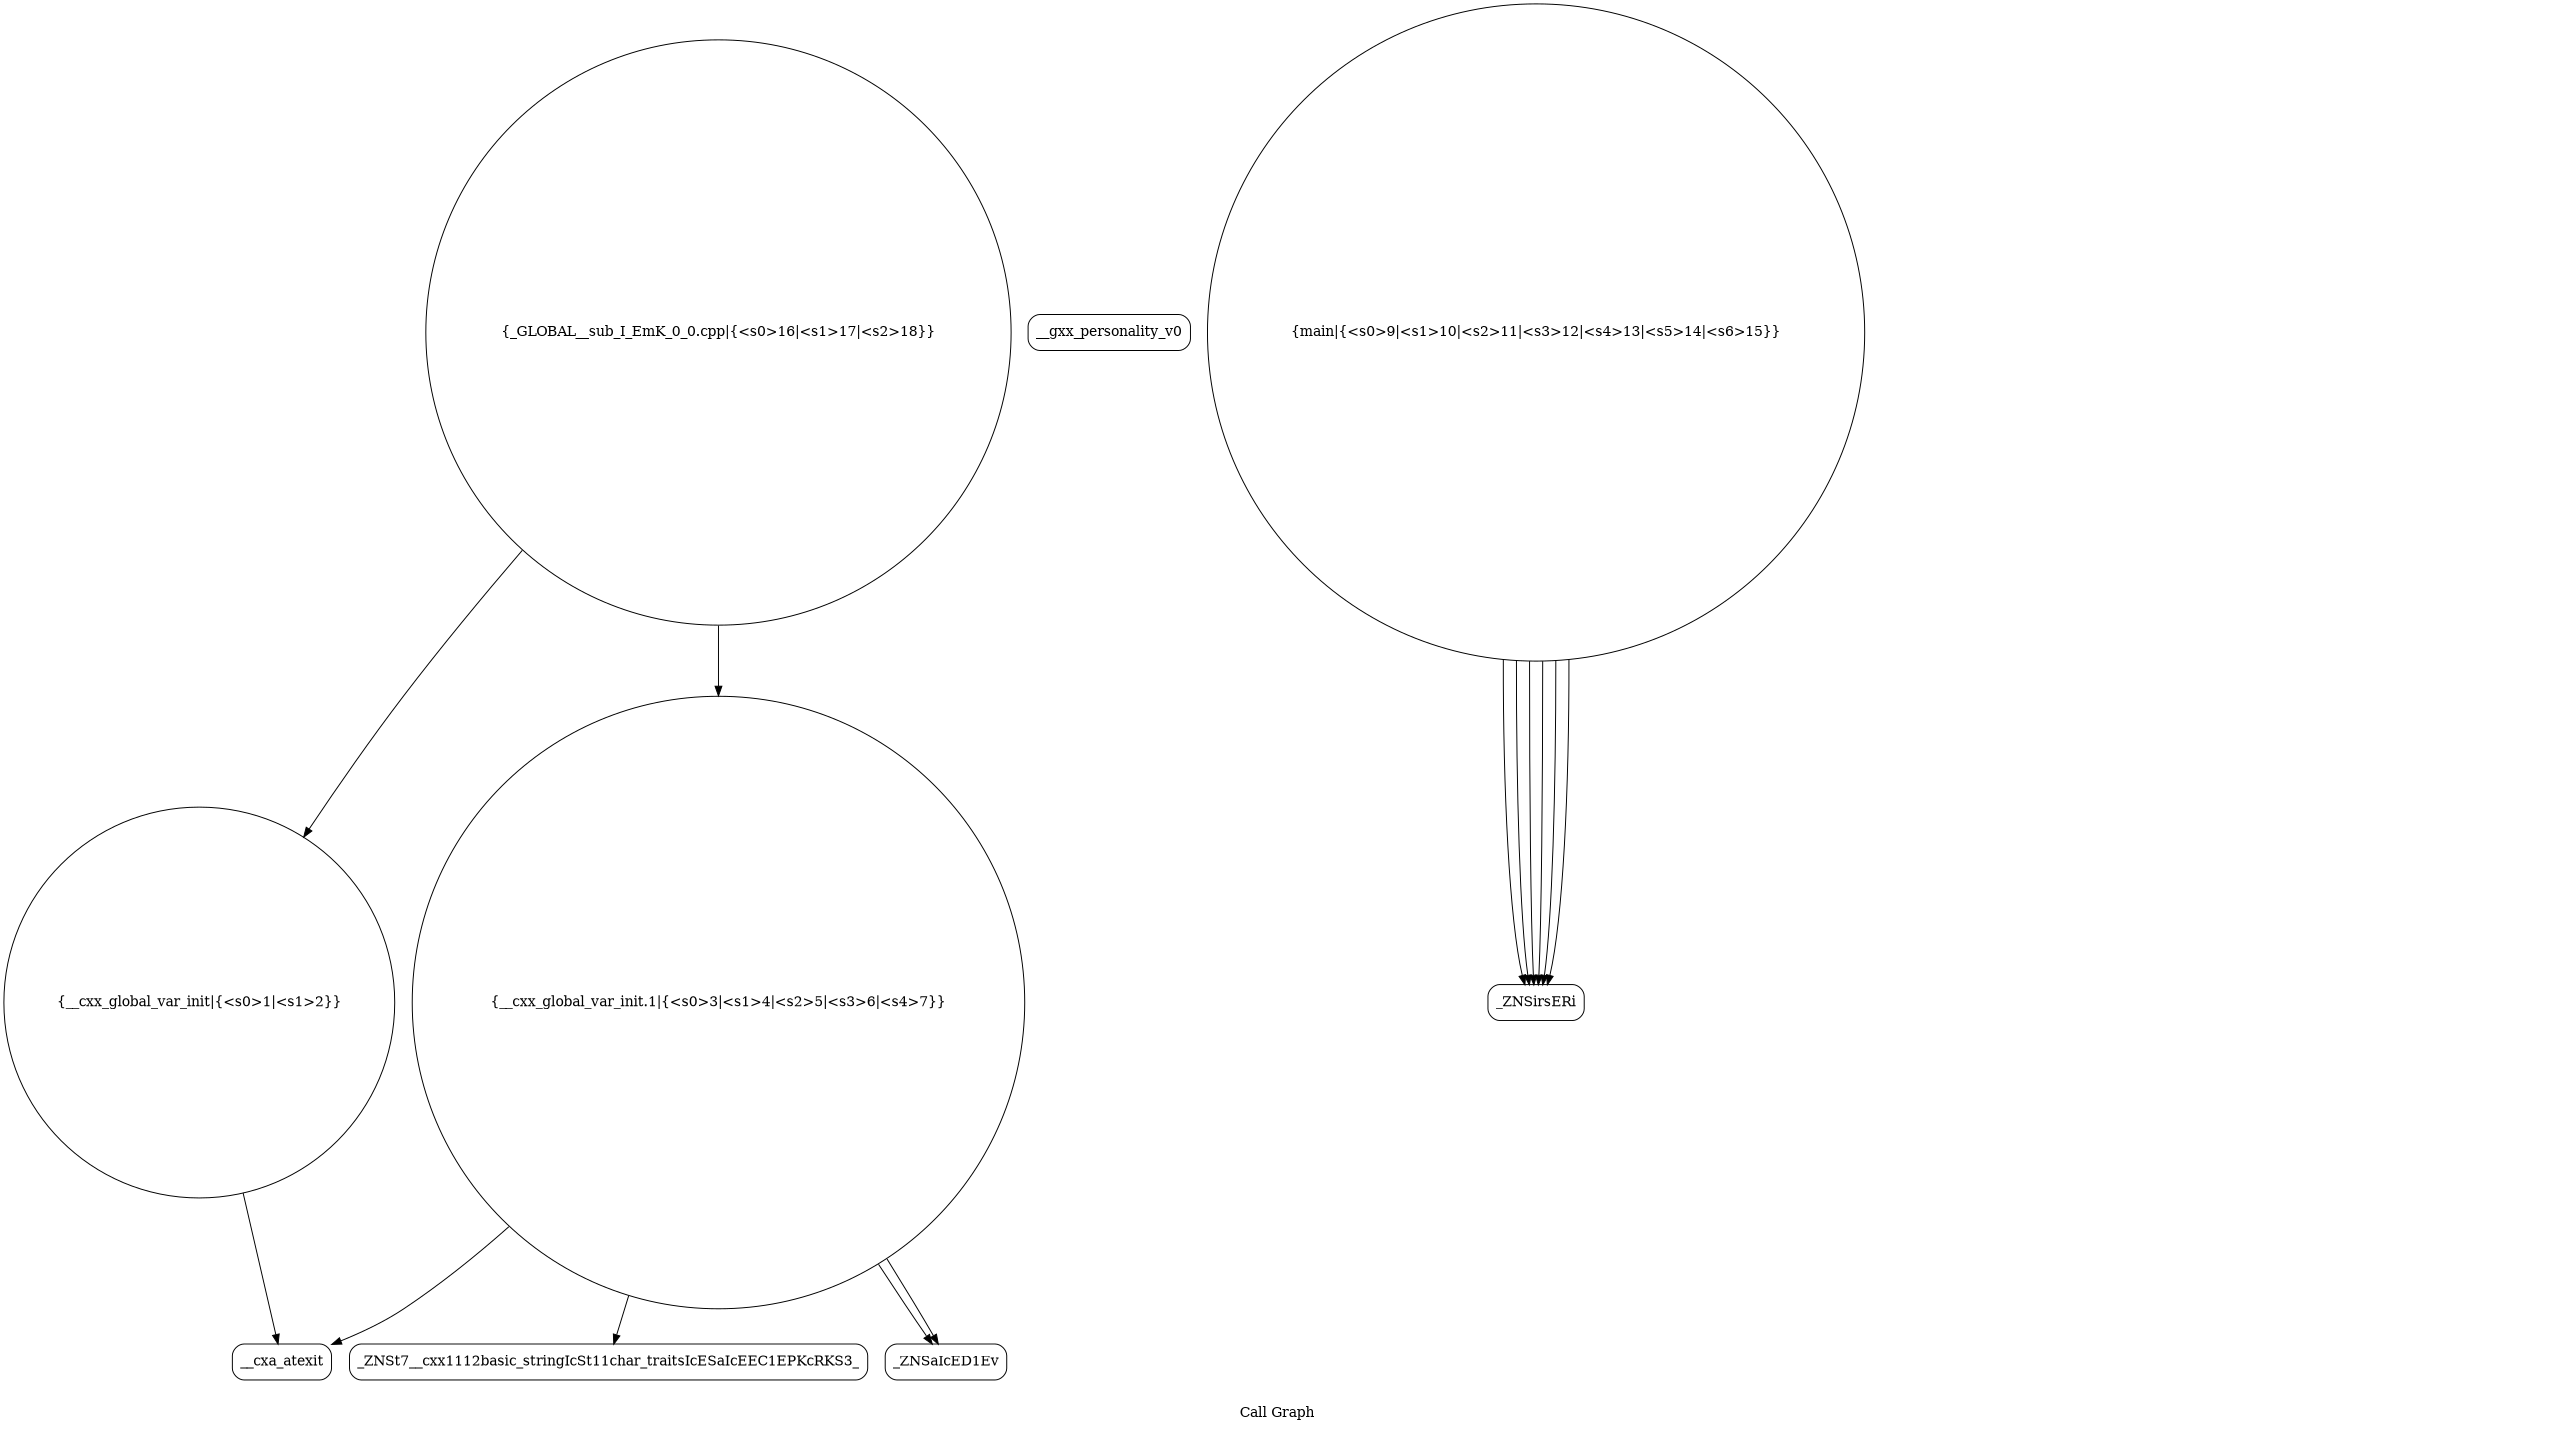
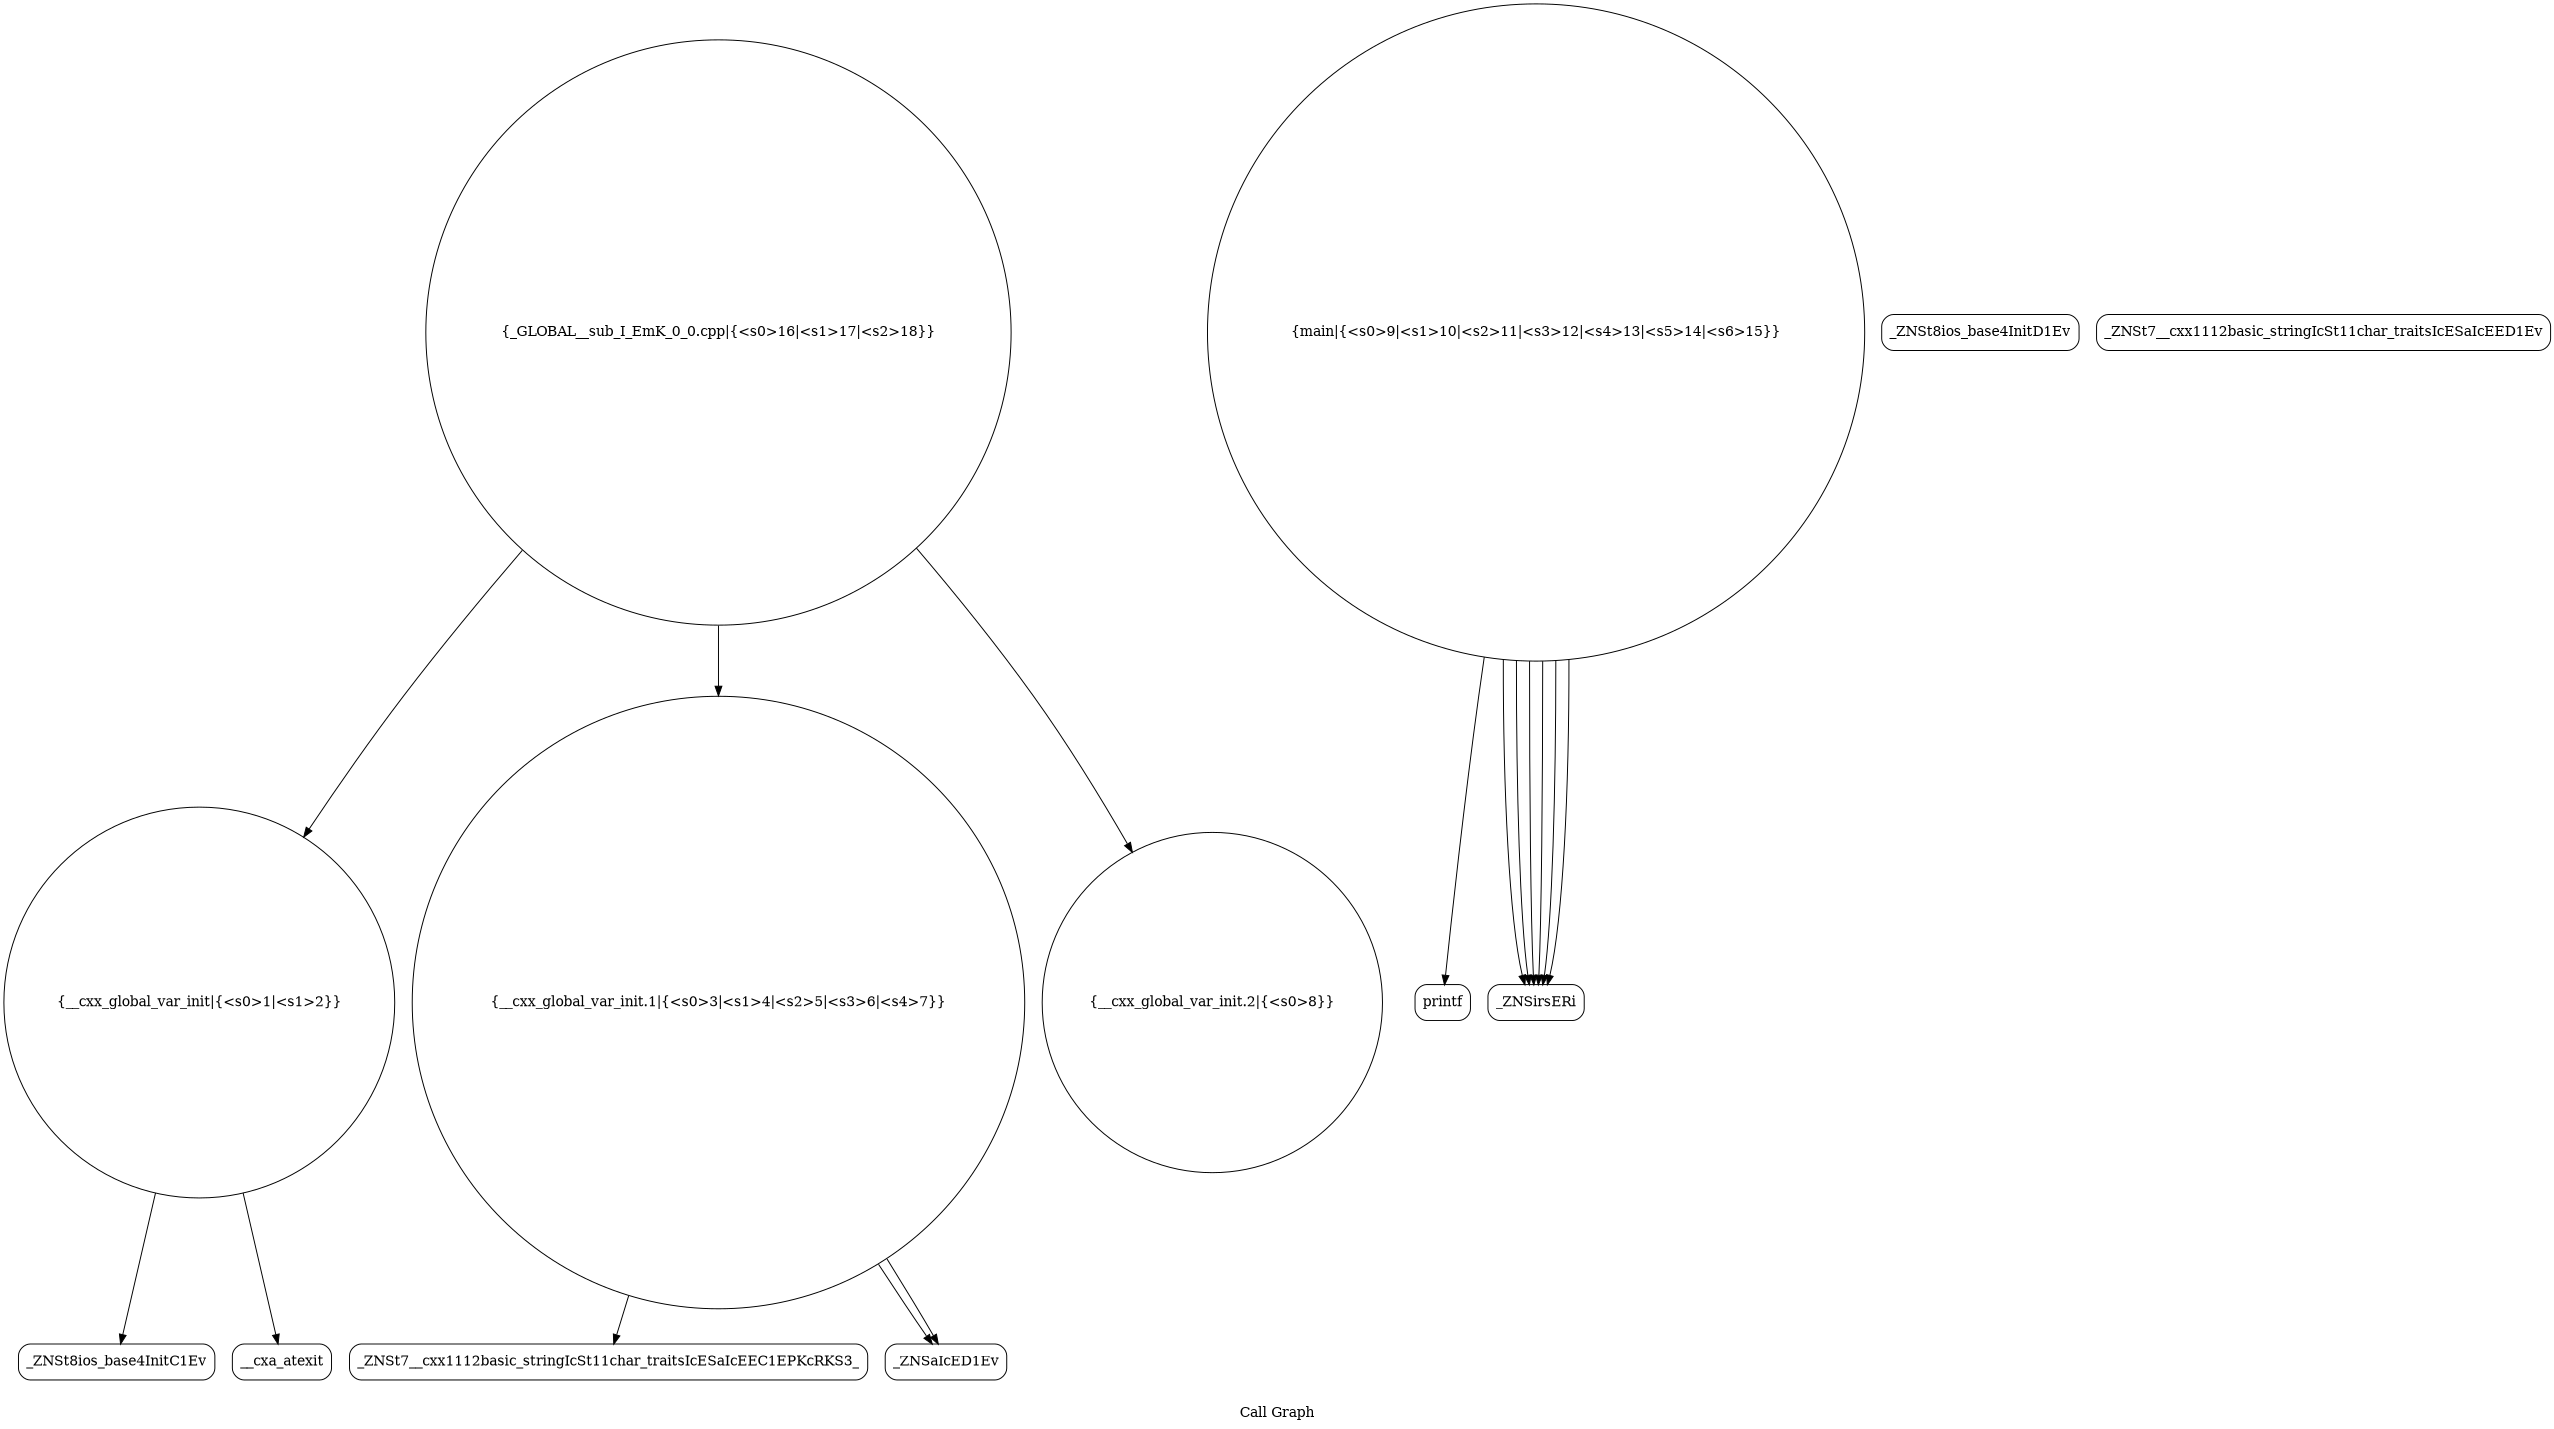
node "__gxx_personality_v0": removed
node "_ZNSt8ios_base4InitD1Ev": added
node "_ZNSt7__cxx1112basic_stringIcSt11char_traitsIcESaIcEED1Ev": added
node "{__cxx_global_var_init.2|{<s0>8}}": added
node "printf": added
edge "{__cxx_global_var_init.1|{<s0>3|<s1>4|<s2>5|<s3>6|<s4>7}}" -> "__cxa_atexit": removed
node "_ZNSt8ios_base4InitC1Ev": added
